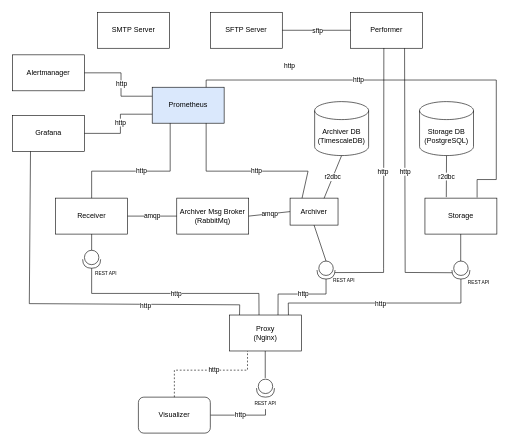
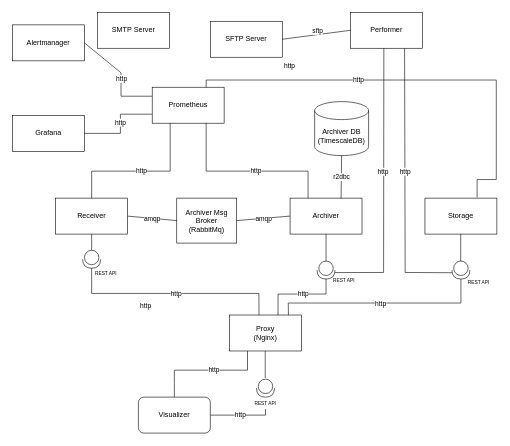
node "SFTP Server": moved (246, 30) -> (246, 39)
node "Alertmanager": moved (48, 73) -> (48, 43)
node "Prometheus": fillcolor #dae8fc -> #ffffff
node "Storage DB (PostgreSQL)": removed
edge "Storage DB (PostgreSQL)" -- "Storage": removed, label "r2dbc"
node "Archiver": size 48x27 -> 72x36
node "Archiver Msg Broker (RabbitMq)": size 72x36 -> 60x45
edge "Grafana" -- "Proxy (Nginx)": removed
edge "Proxy (Nginx)" -- "Visualizer": style dashed -> solid
